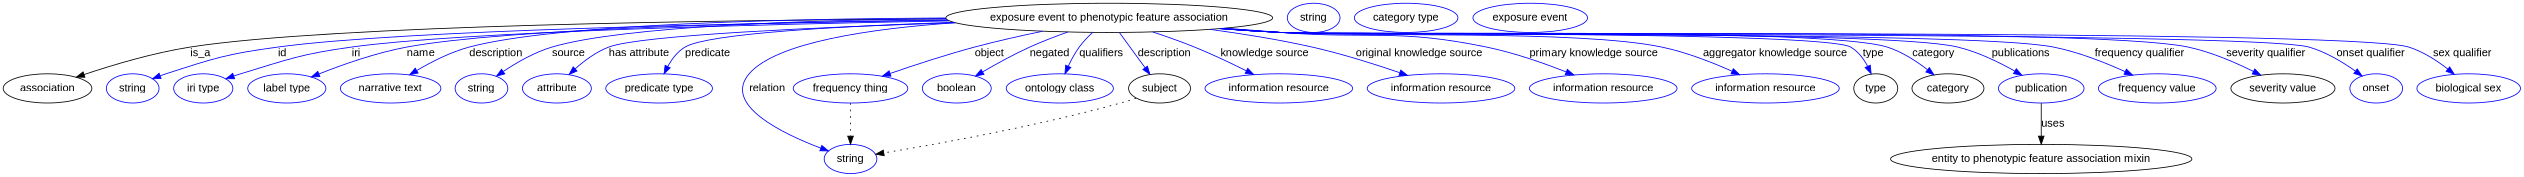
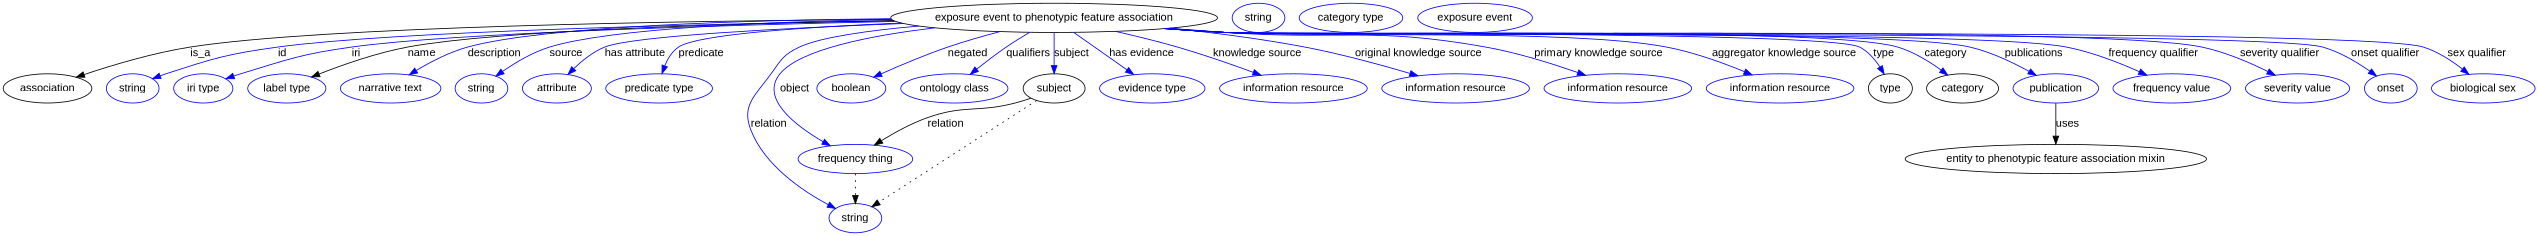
edge "exposure event to phenotypic feature association" -> "label type": color blue -> black
edge "exposure event to phenotypic feature association" -> "subject": label "description" -> "subject"
node "evidence type": added
node "severity value": color black -> blue
edge "subject" -> "frequency thing": added, label "relation"
